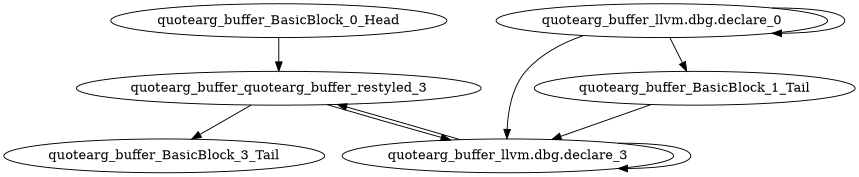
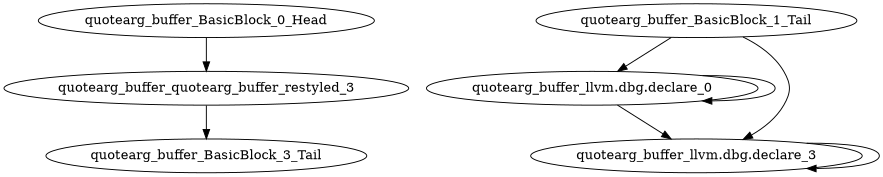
edge "quotearg_buffer_llvm.dbg.declare_0" -> "quotearg_buffer_BasicBlock_1_Tail": reversed
edge "quotearg_buffer_quotearg_buffer_restyled_3" -> "quotearg_buffer_llvm.dbg.declare_3": removed
edge "quotearg_buffer_llvm.dbg.declare_3" -> "quotearg_buffer_quotearg_buffer_restyled_3": removed
